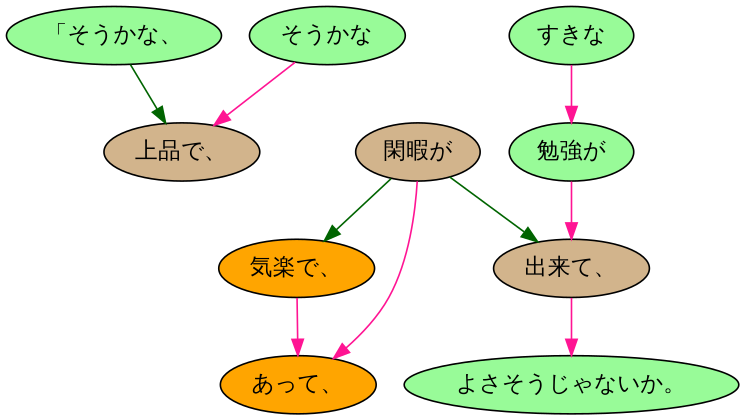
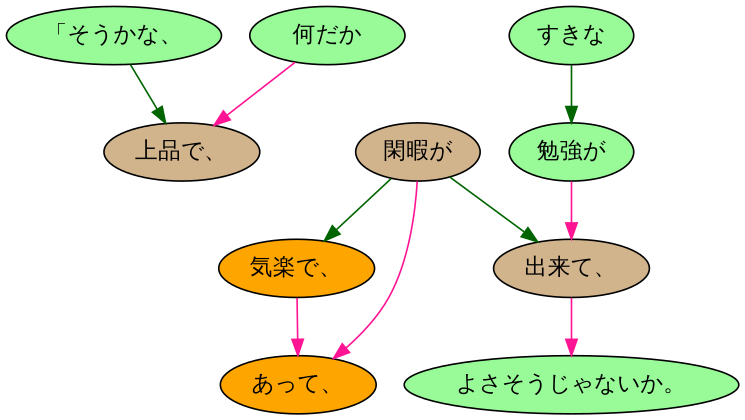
node "そうかな": label "そうかな" -> "何だか"
edge "すきな" -> "勉強が": color deeppink -> darkgreen
